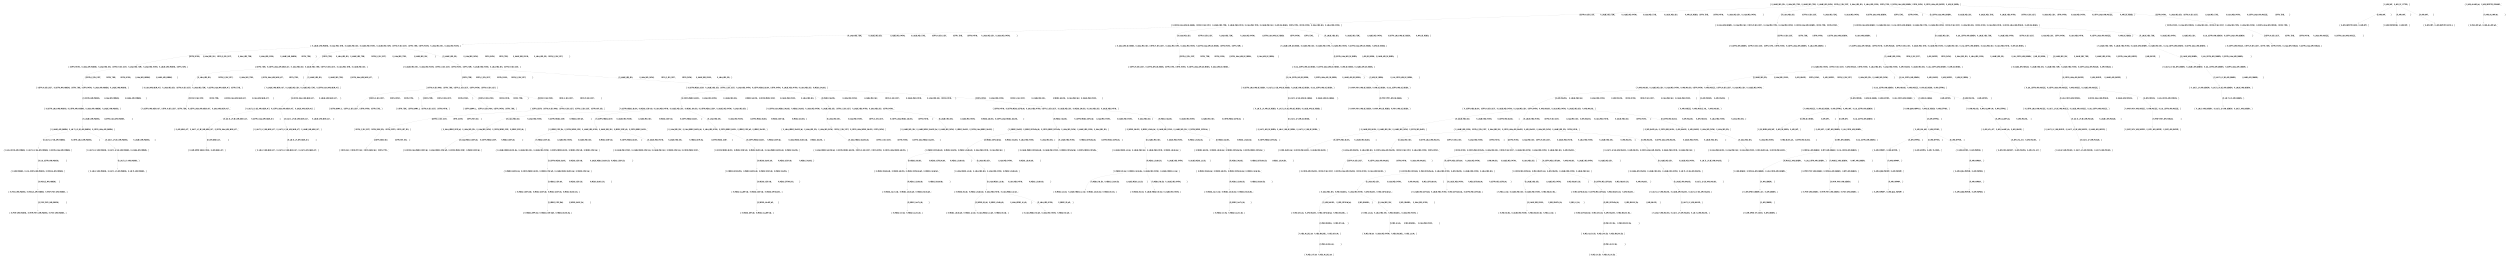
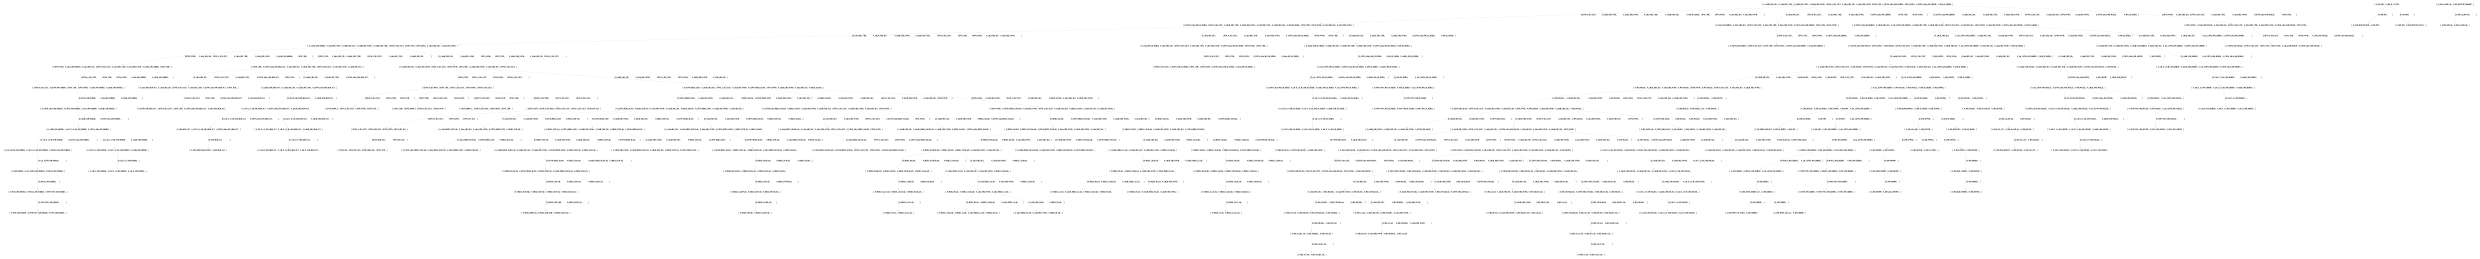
node "{ R_APB_MUPINSTAB, R_APB_NMT, }": removed
node "{ R_APB_MUPSATEL, R_APB_DE_REGEN, }": added
node "{ R_APB_SPONT_INS_ACT, R_APB_DENERV, }": added
